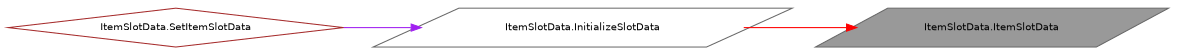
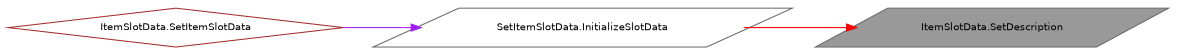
node "ItemSlotData.InitializeSlotData": label "ItemSlotData.InitializeSlotData" -> "SetItemSlotData.InitializeSlotData"
node "ItemSlotData.ItemSlotData": label "ItemSlotData.ItemSlotData" -> "ItemSlotData.SetDescription"
